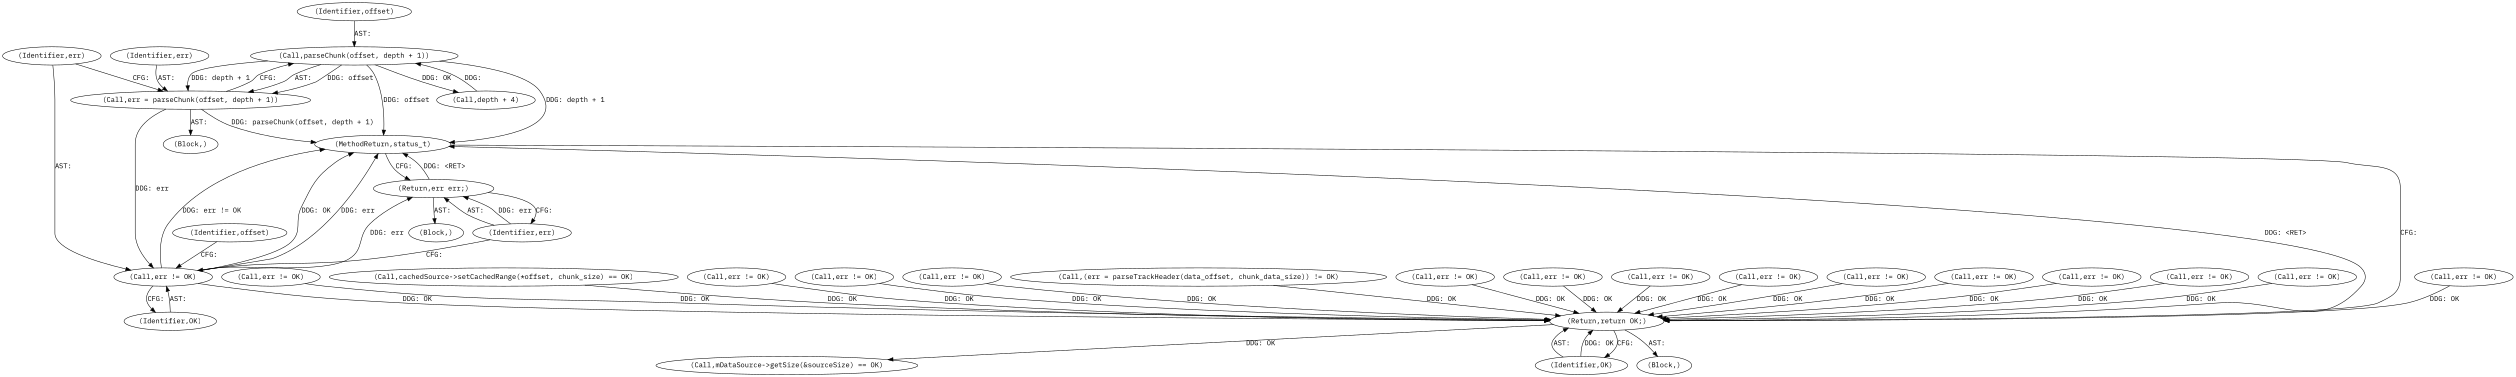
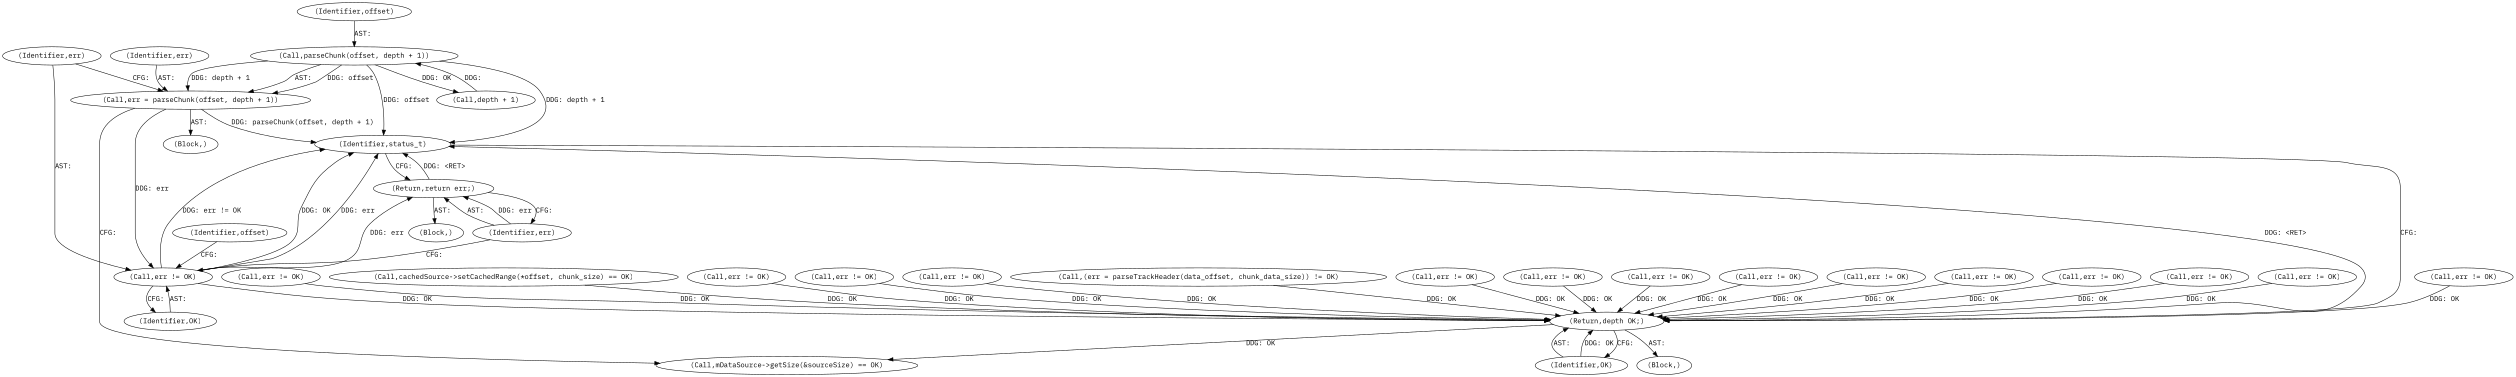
edge "(Call,err = parseChunk(offset, depth + 1))" -> "(Call,parseChunk(offset, depth + 1))": now "(Call,err = parseChunk(offset, depth + 1))" -> "(Call,mDataSource->getSize(&sourceSize) == OK)"
node "(Call,depth + 4)": label "(Call,depth + 4)" -> "(Call,depth + 1)"
node "(MethodReturn,status_t)": label "(MethodReturn,status_t)" -> "(Identifier,status_t)"
node "(Return,err err;)": label "(Return,err err;)" -> "(Return,return err;)"
node "(Return,return OK;)": label "(Return,return OK;)" -> "(Return,depth OK;)"
